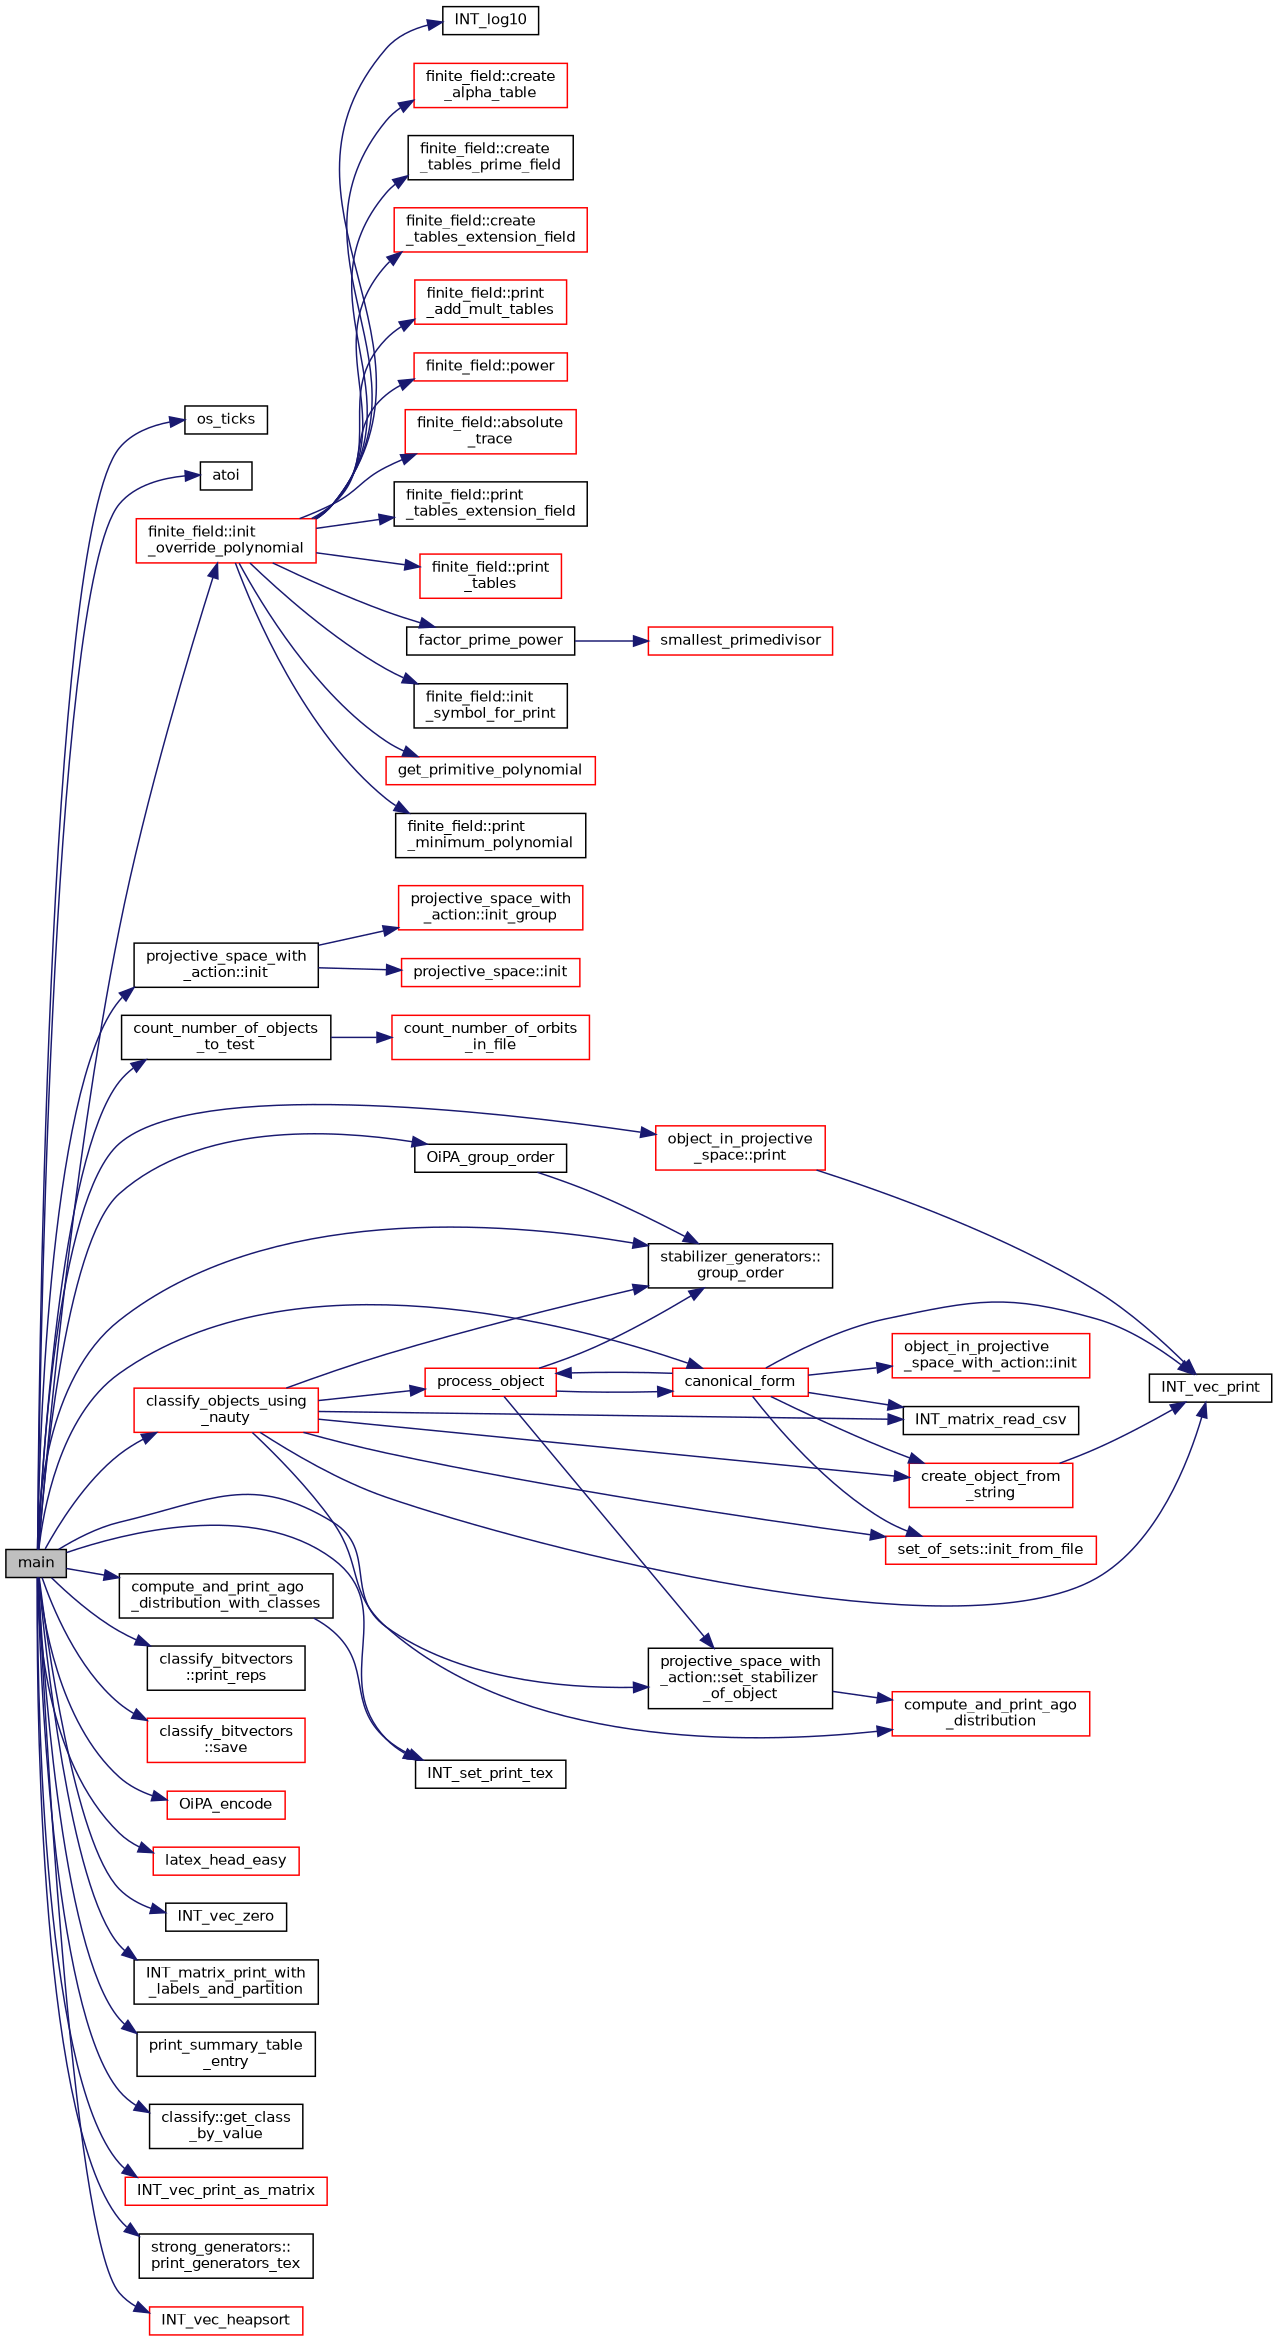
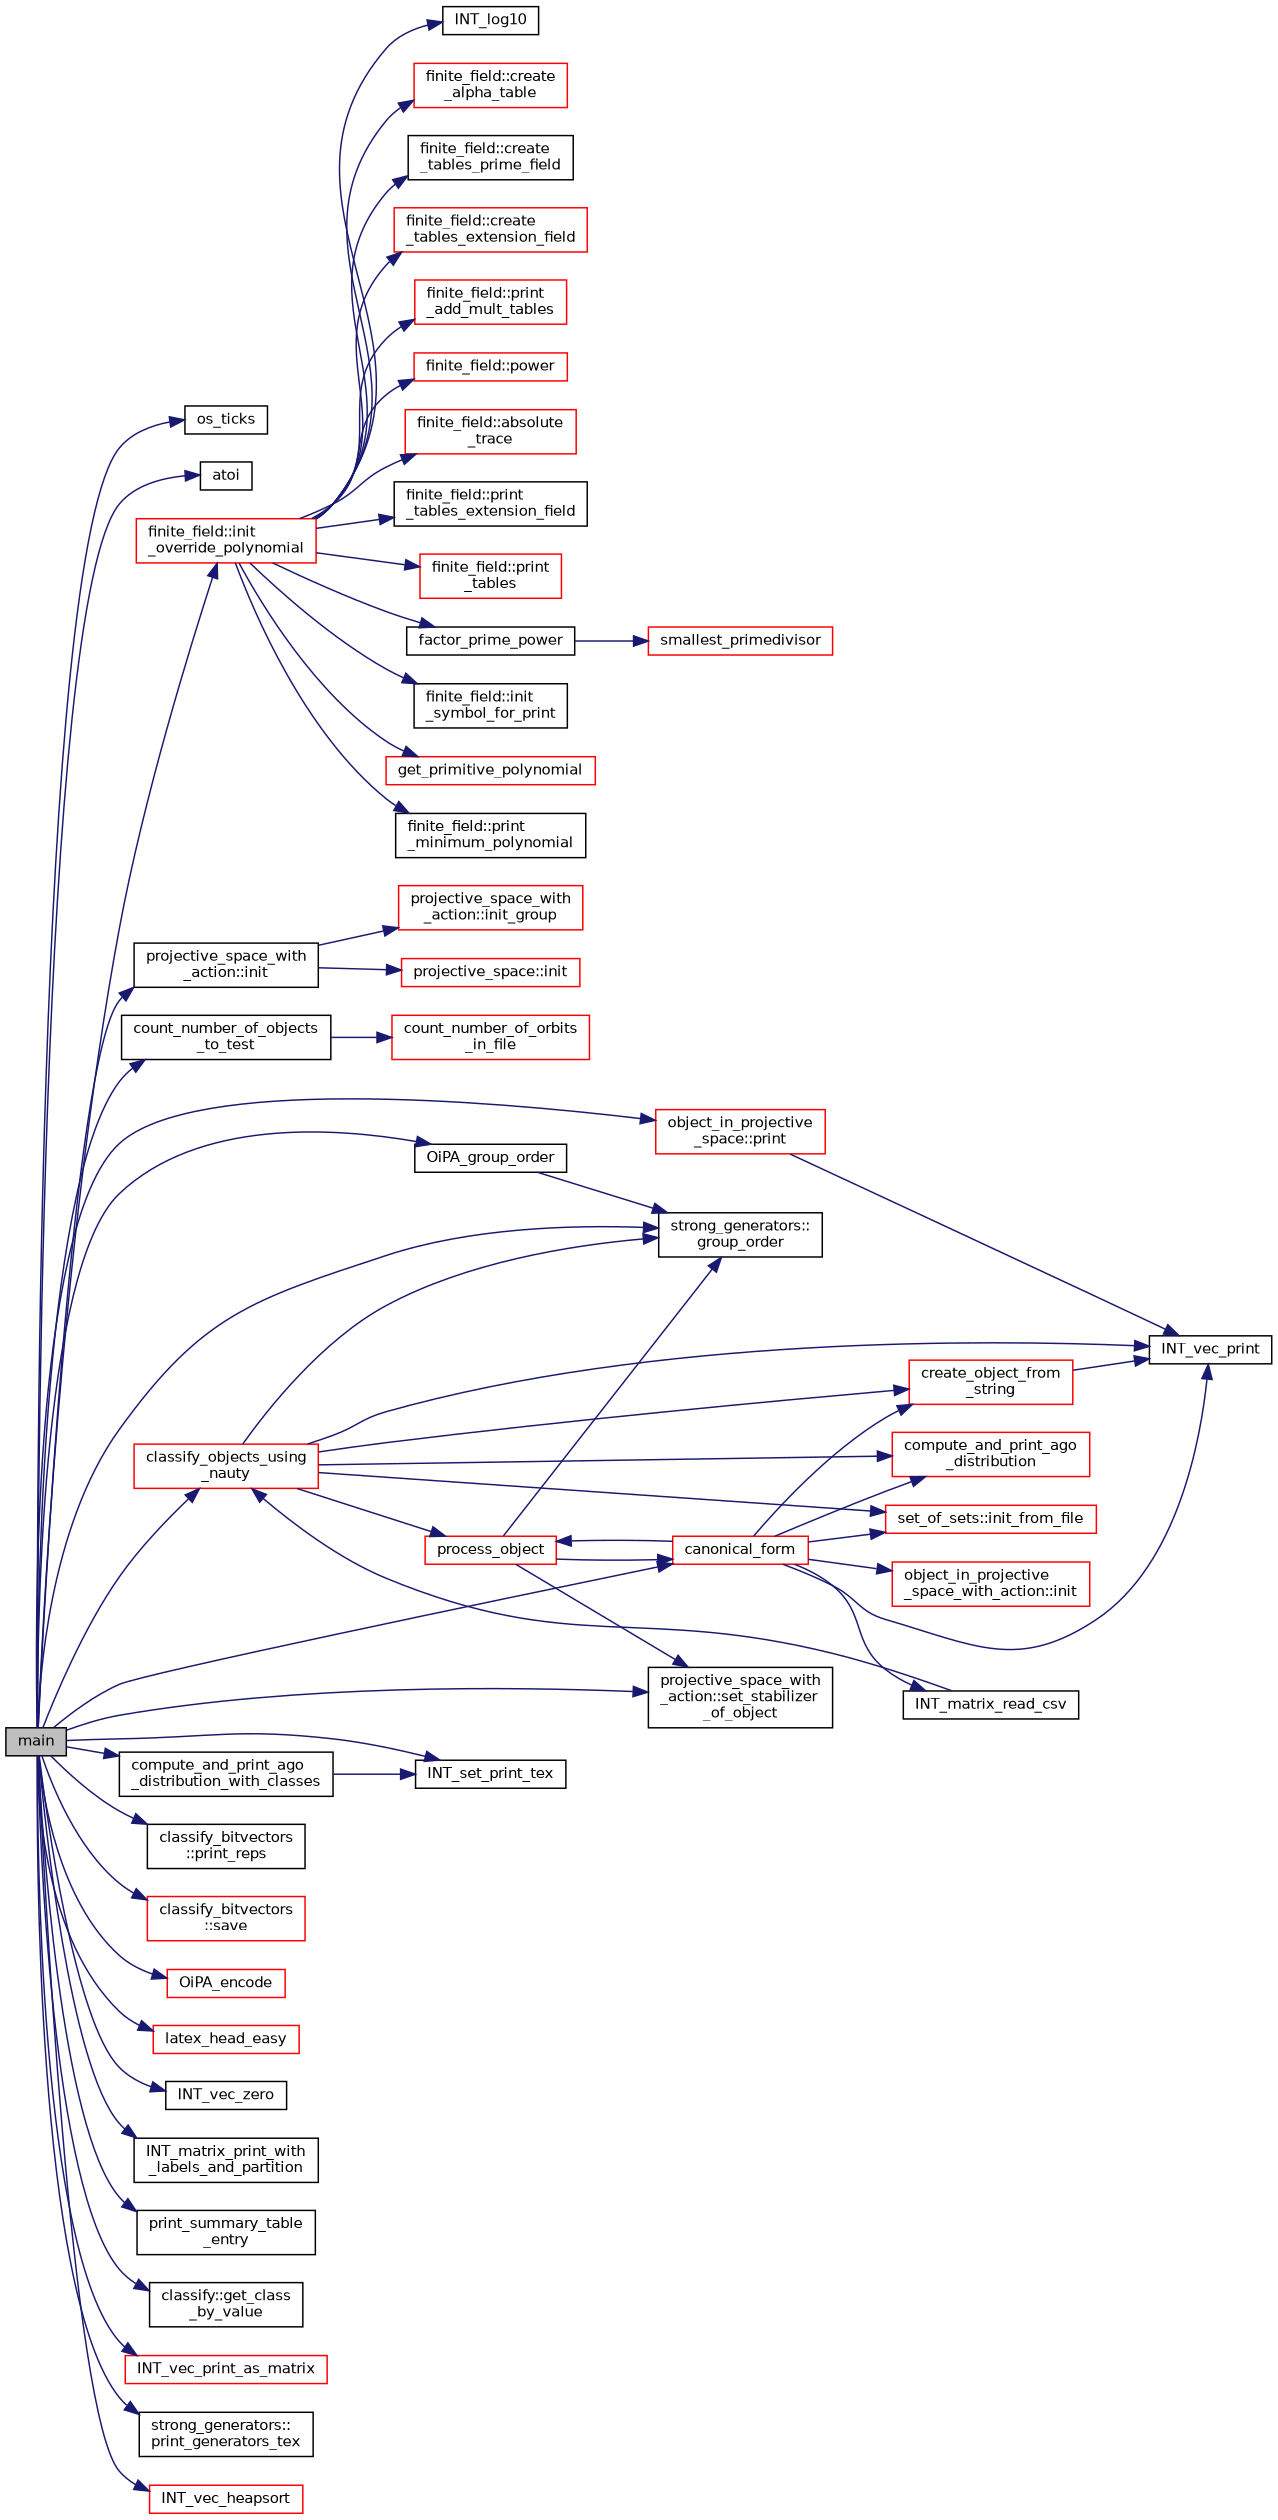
node "stabilizer_generators:: group_order": label "stabilizer_generators:: group_order" -> "strong_generators:: group_order"
edge "classify_objects_using _nauty" -> "INT_matrix_read_csv": reversed
edge "projective_space_with _action::set_stabilizer _of_object" -> "compute_and_print_ago _distribution": now "canonical_form" -> "compute_and_print_ago _distribution"
